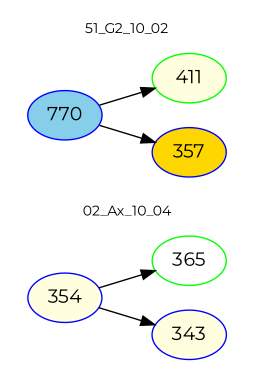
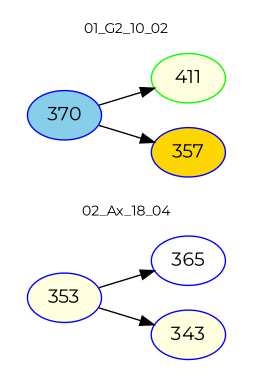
cluster "51_G2_10_02": label "51_G2_10_02" -> "01_G2_10_02"
node "770": label "770" -> "370"
cluster "02_Ax_10_04": label "02_Ax_10_04" -> "02_Ax_18_04"
node "365": color green -> blue
node "354": label "354" -> "353"
